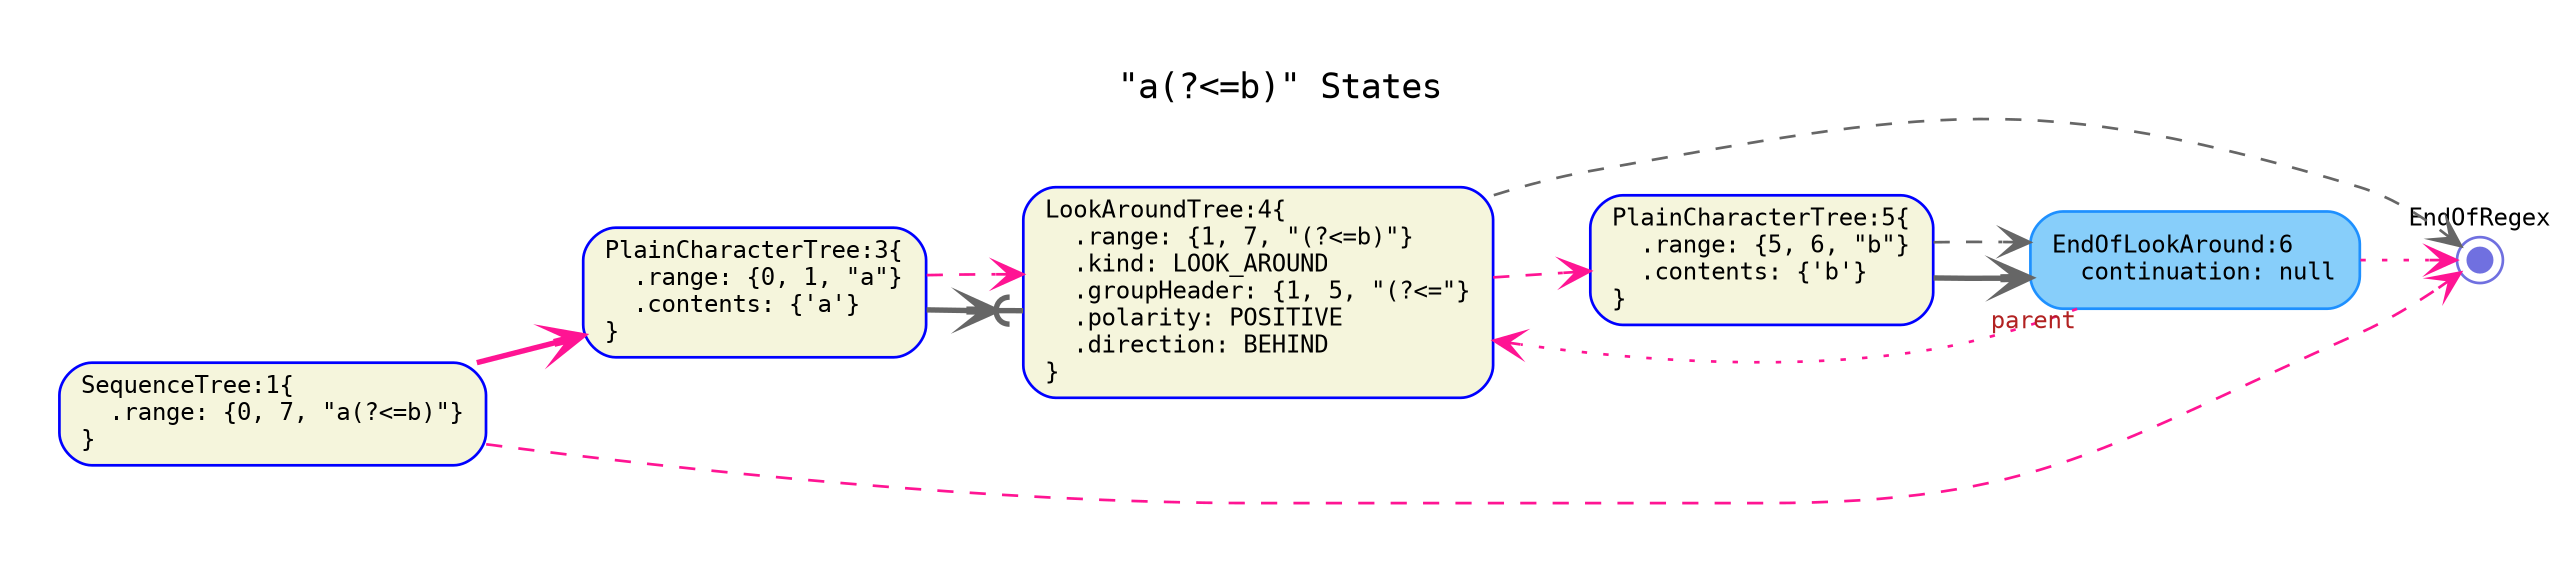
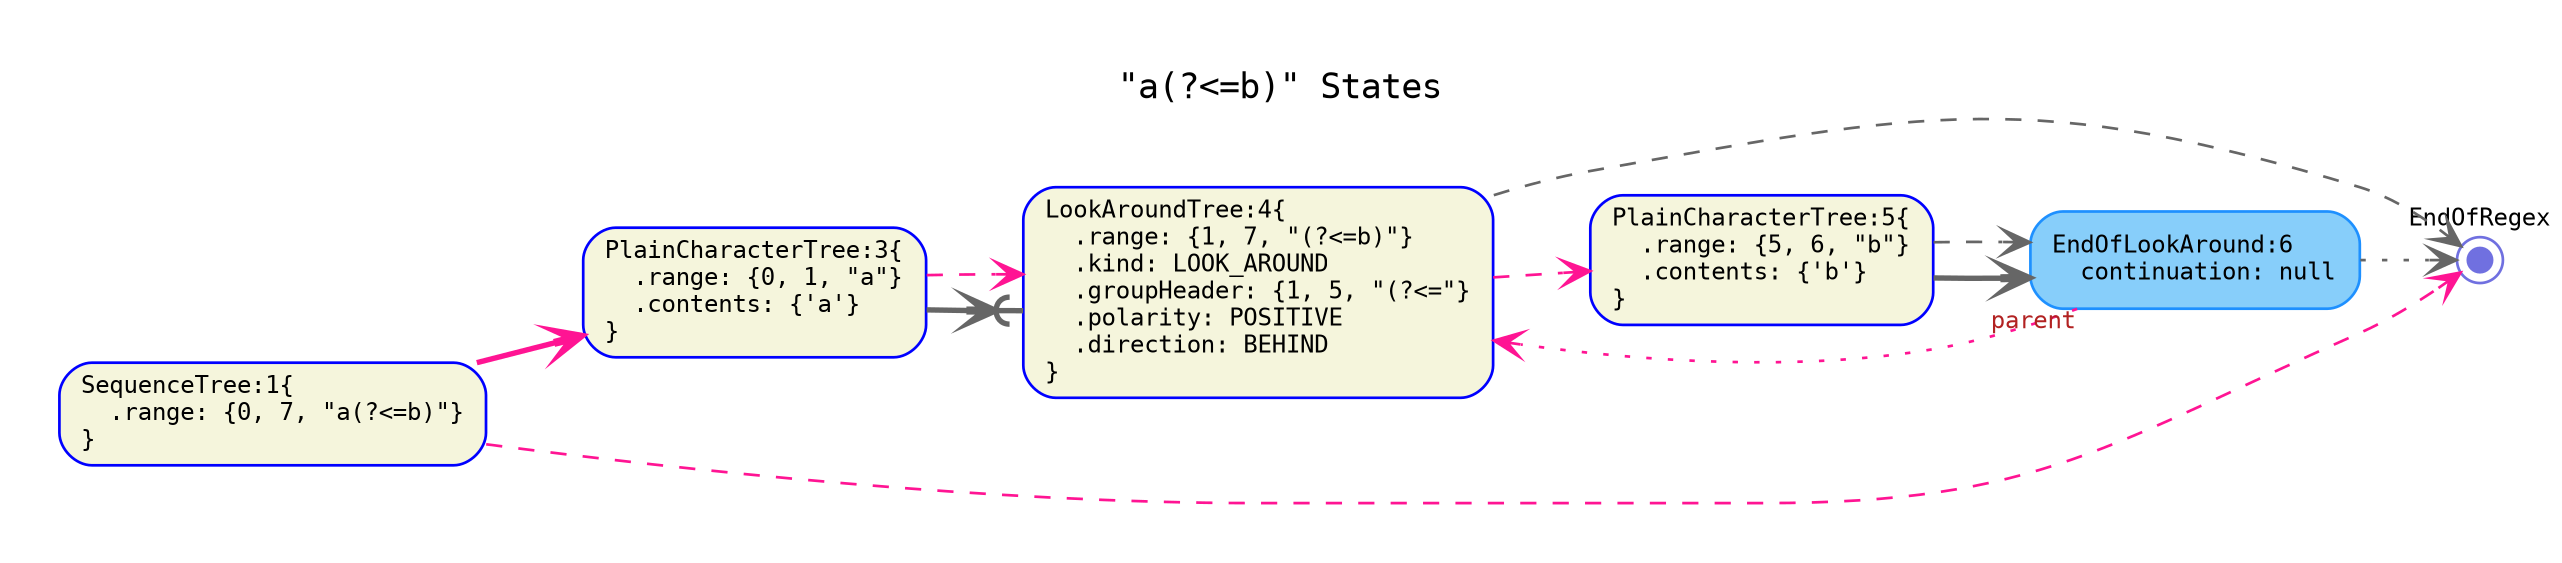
edge "EndOfLookAround:6 continuation: null" -- "EndOfRegex": color deeppink -> gray40
